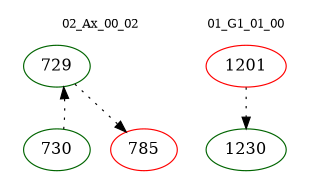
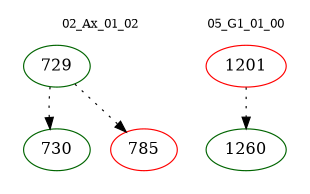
cluster "02_Ax_00_02": label "02_Ax_00_02" -> "02_Ax_01_02"
cluster "01_G1_01_00": label "01_G1_01_00" -> "05_G1_01_00"
edge "730" -> "729": reversed
node "1230": label "1230" -> "1260"
